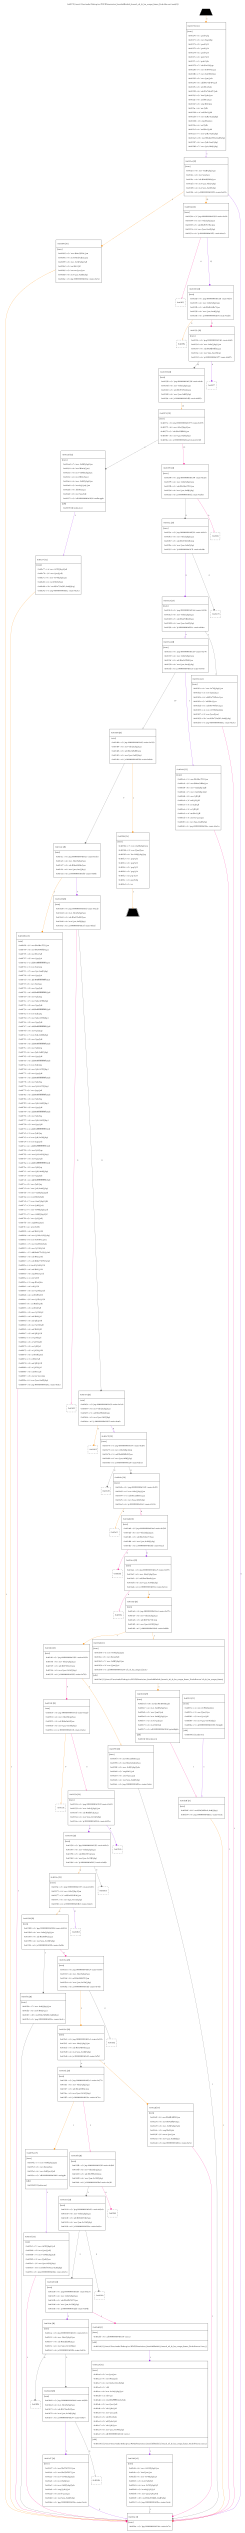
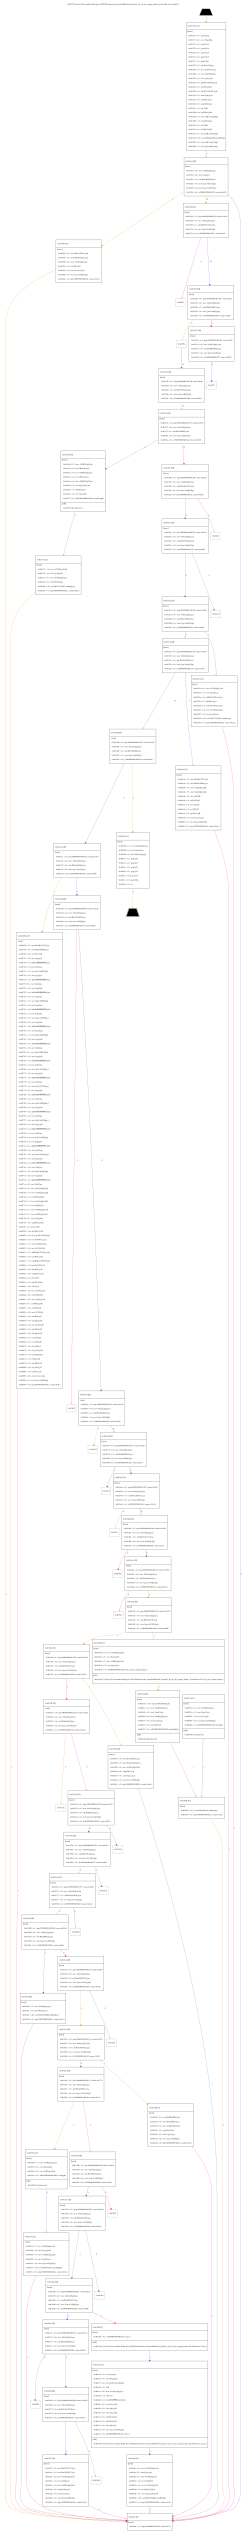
edge "0x40133c [28]" -> "0x401358 [28]": now "0x402034" -> "0x401358 [28]"
